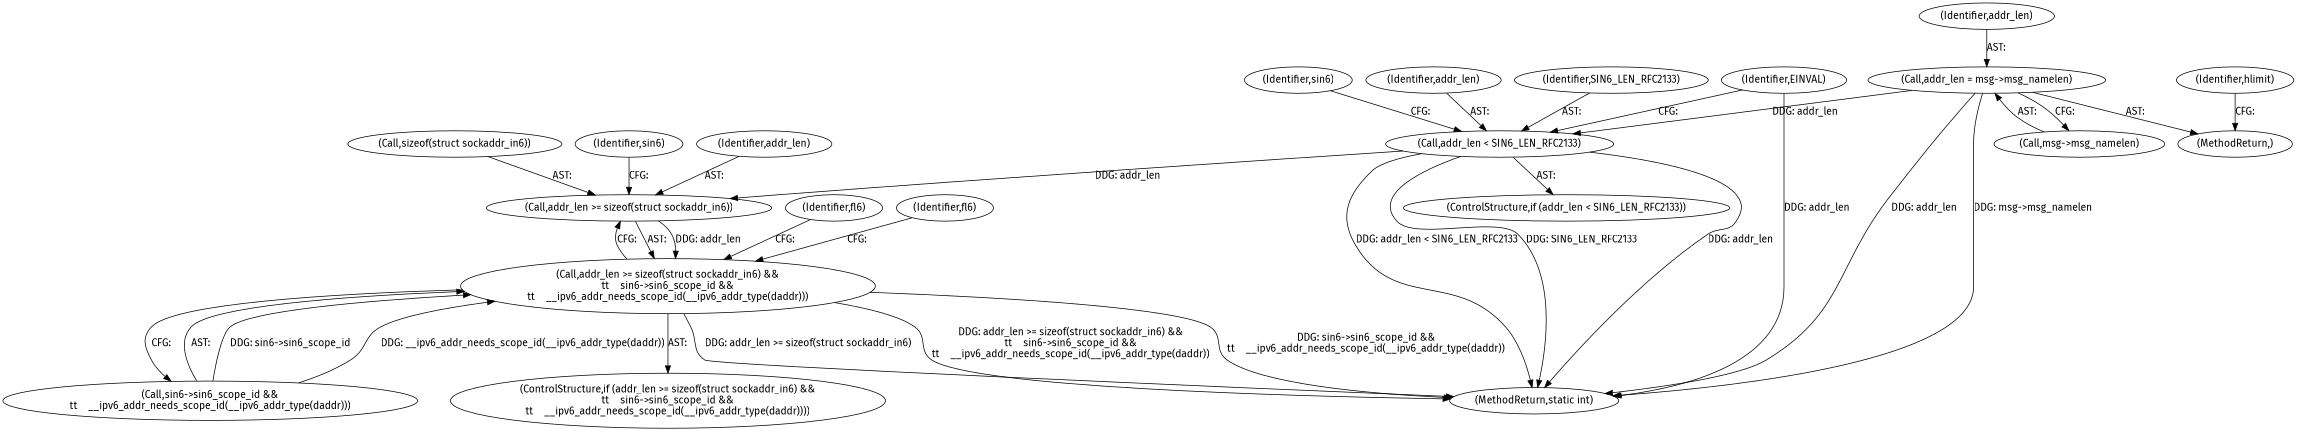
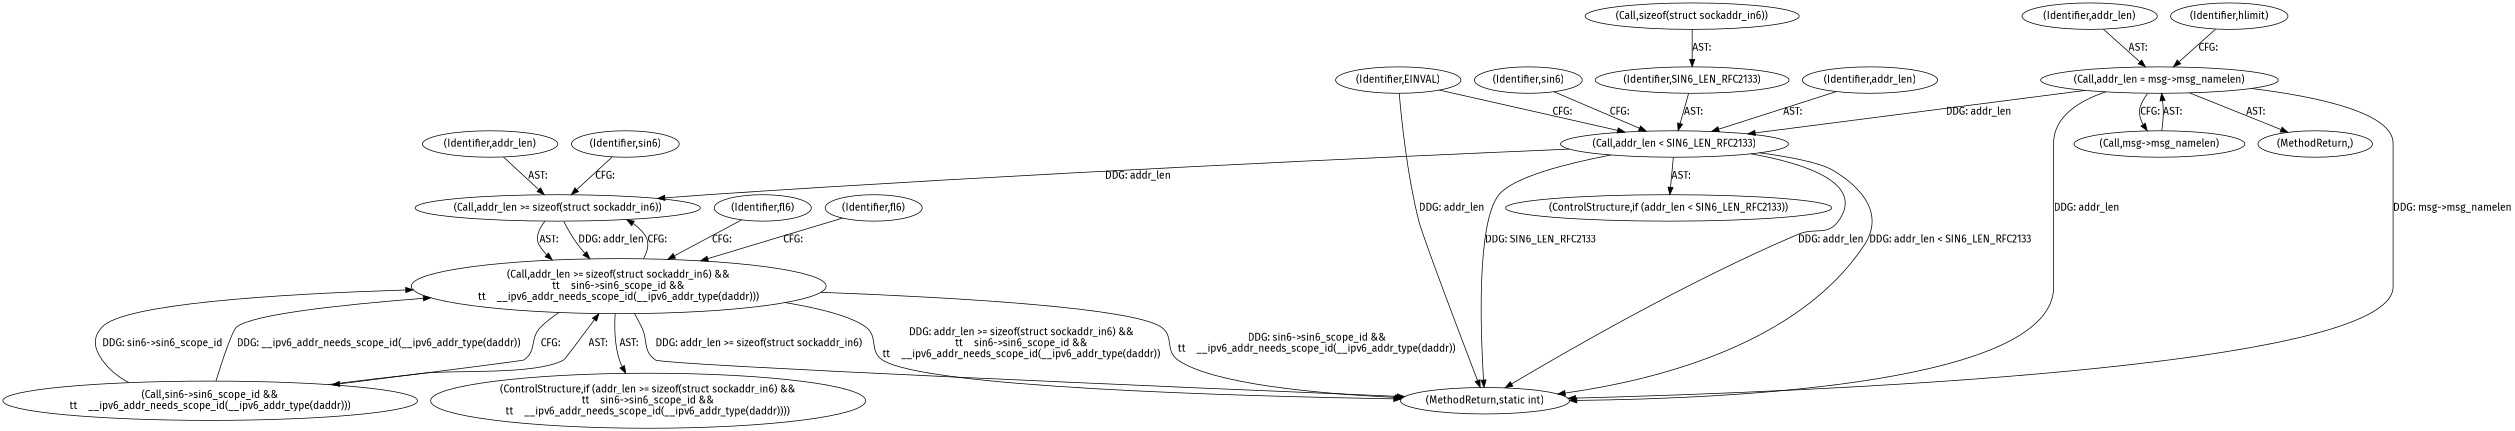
edge "(Identifier,hlimit)" -> "(MethodReturn,)": now "(Identifier,hlimit)" -> "(Call,addr_len = msg->msg_namelen)"
edge "(Call,sizeof(struct sockaddr_in6))" -> "(Call,addr_len >= sizeof(struct sockaddr_in6))": now "(Call,sizeof(struct sockaddr_in6))" -> "(Identifier,SIN6_LEN_RFC2133)"
